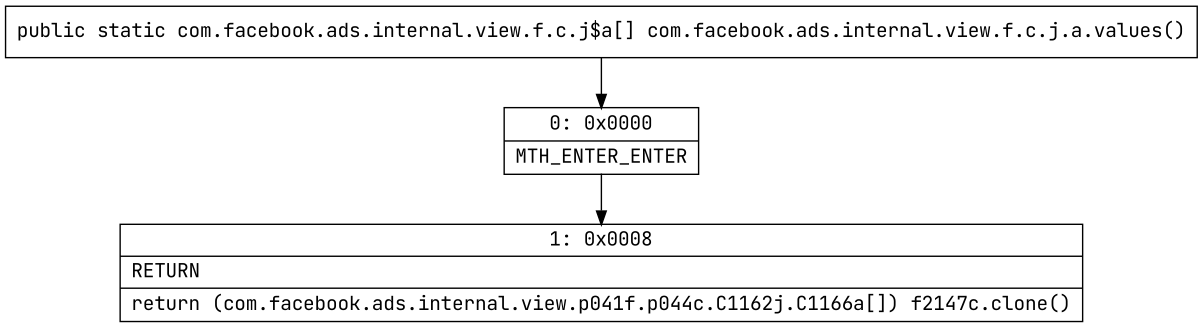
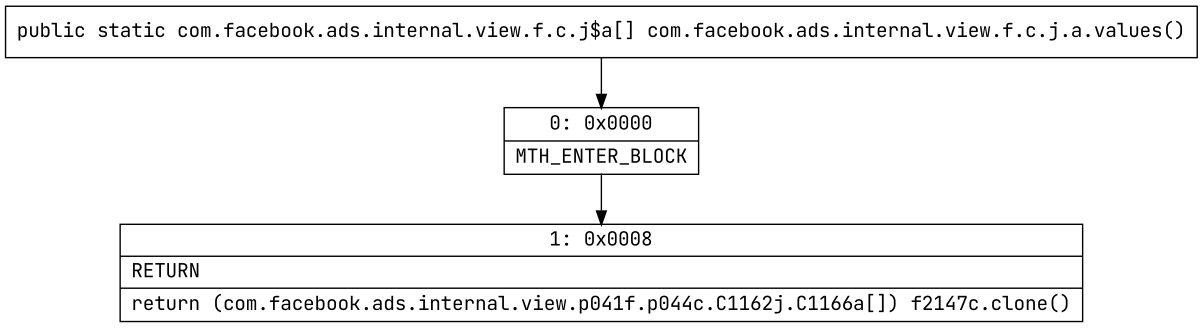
node "0: 0x0000": text "MTH_ENTER_ENTER" -> "MTH_ENTER_BLOCK"
